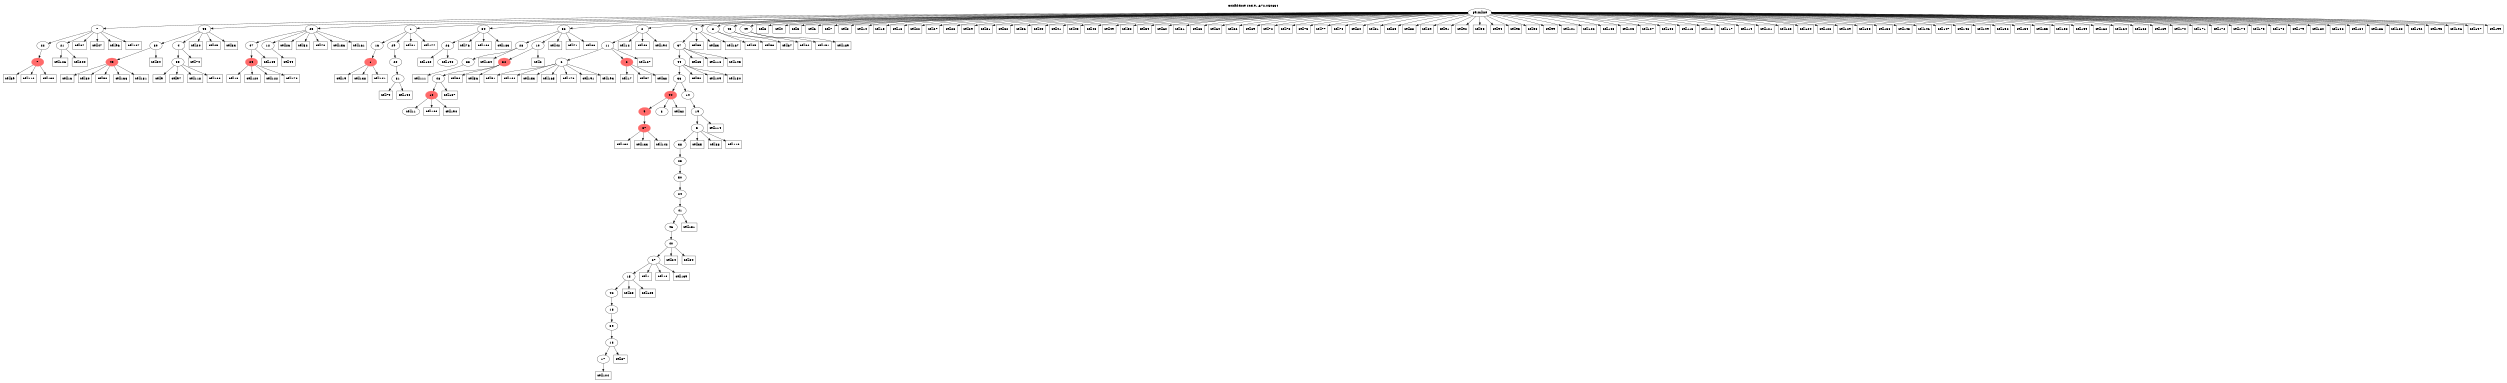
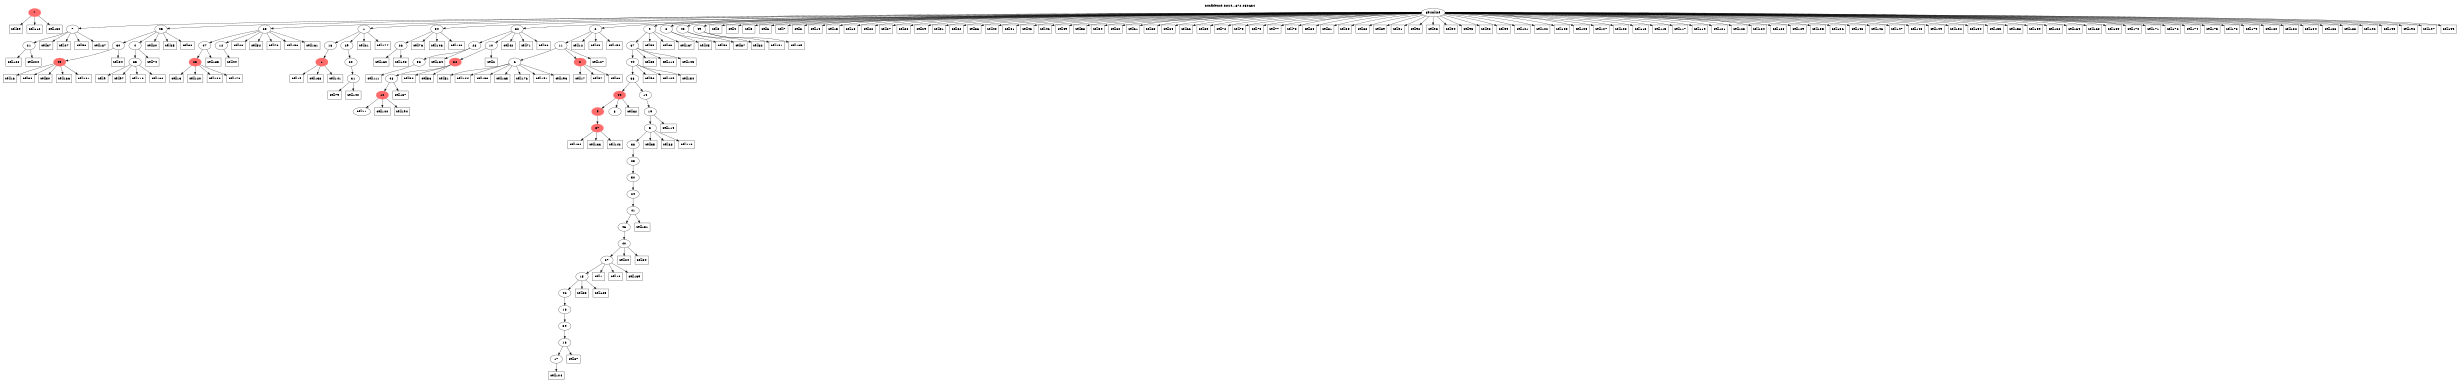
node "22": removed
node "cell198": shape ellipse -> box
